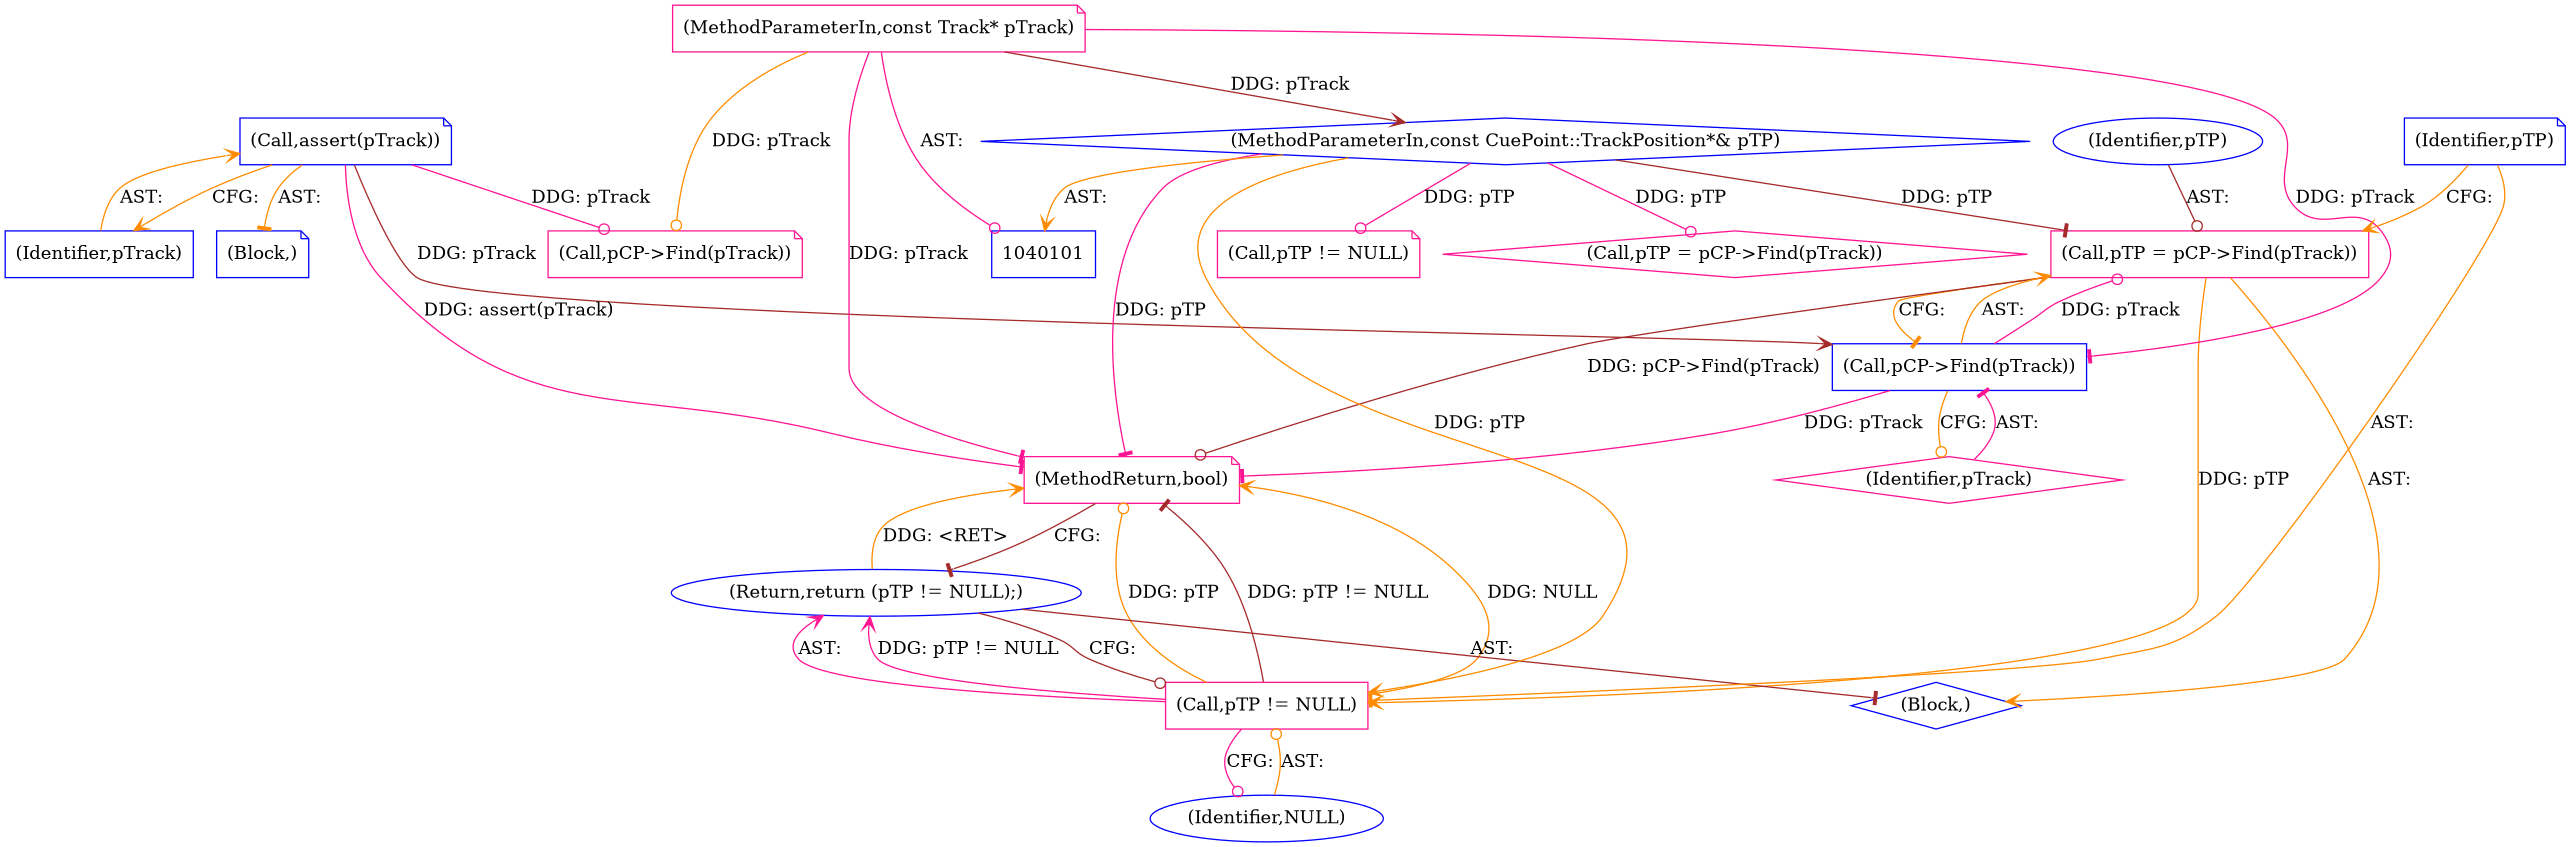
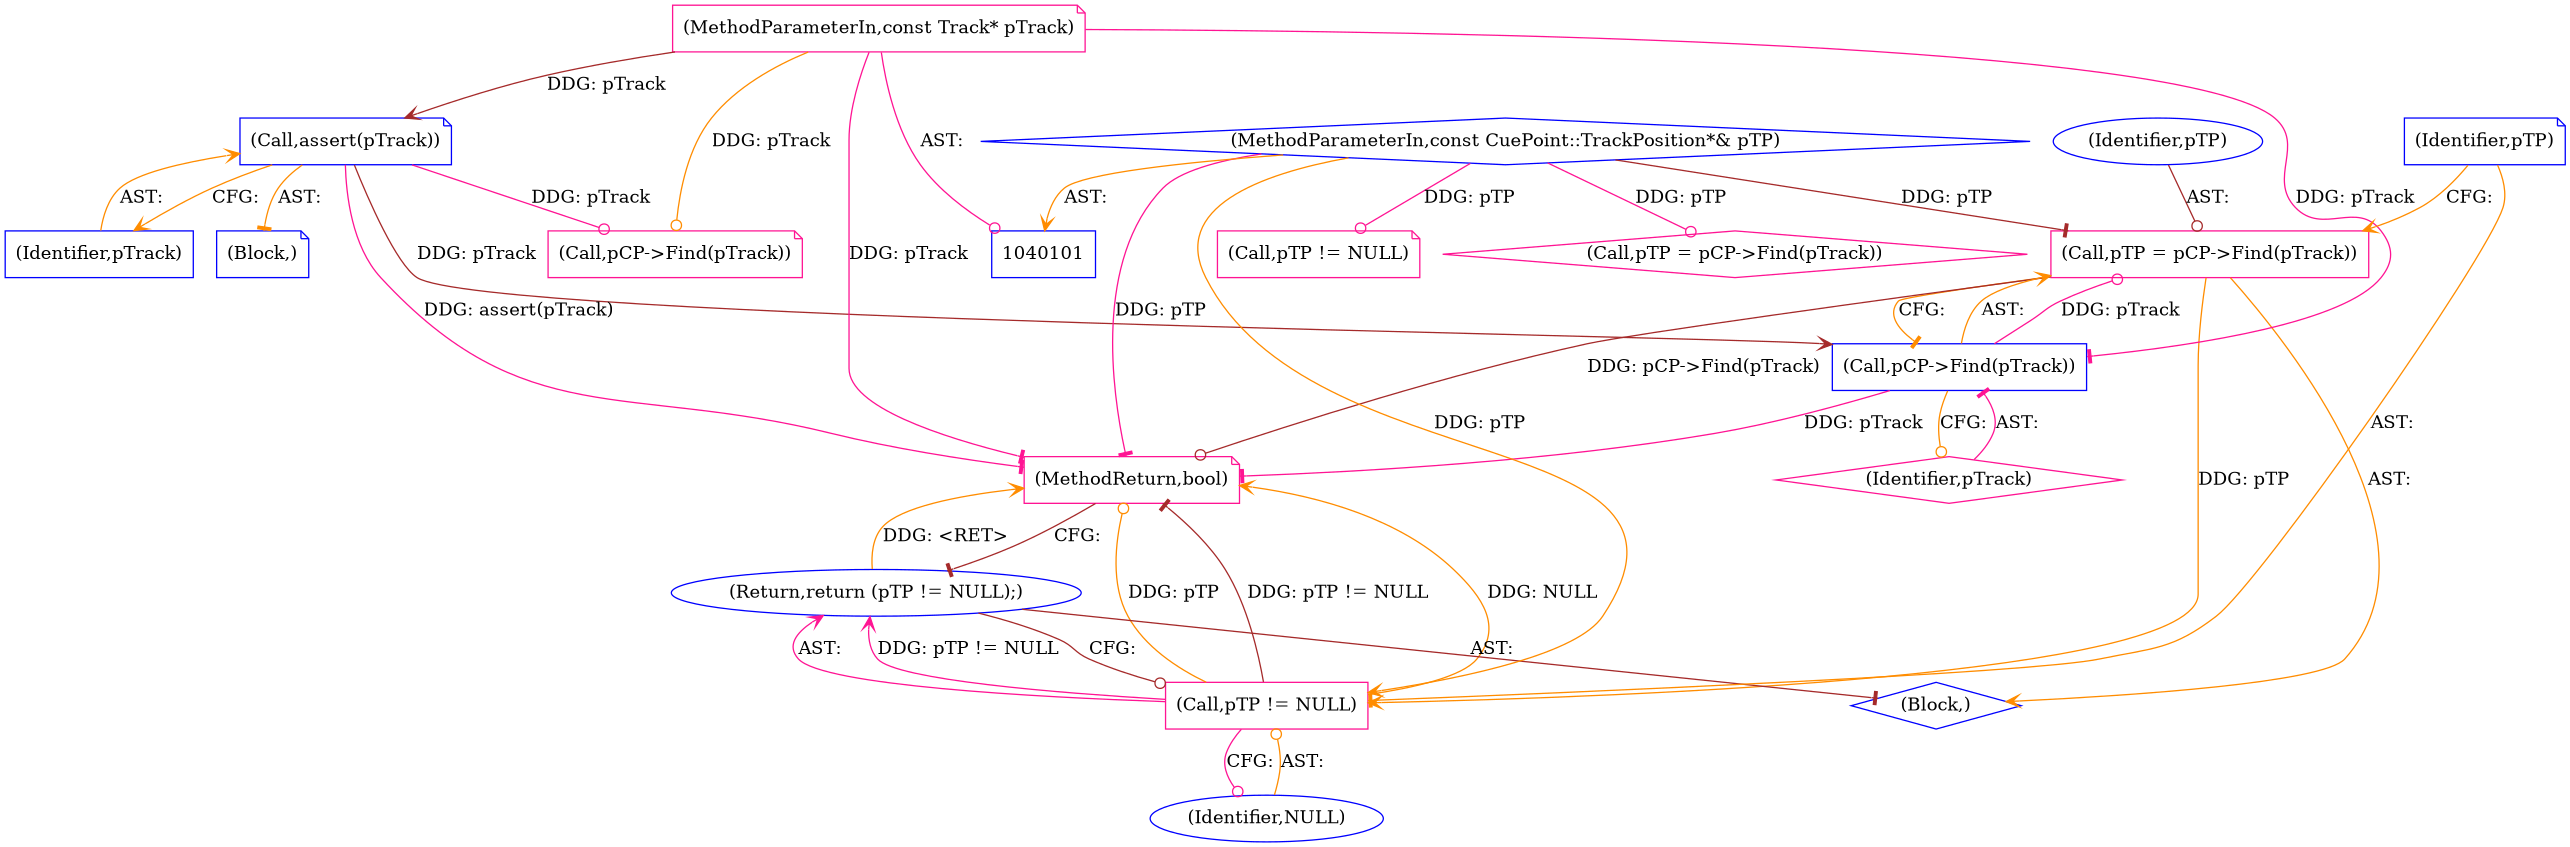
edge "(MethodParameterIn,const Track* pTrack)" -> "(MethodParameterIn,const CuePoint::TrackPosition*& pTP)": now "(MethodParameterIn,const Track* pTrack)" -> "(Call,assert(pTrack))"
